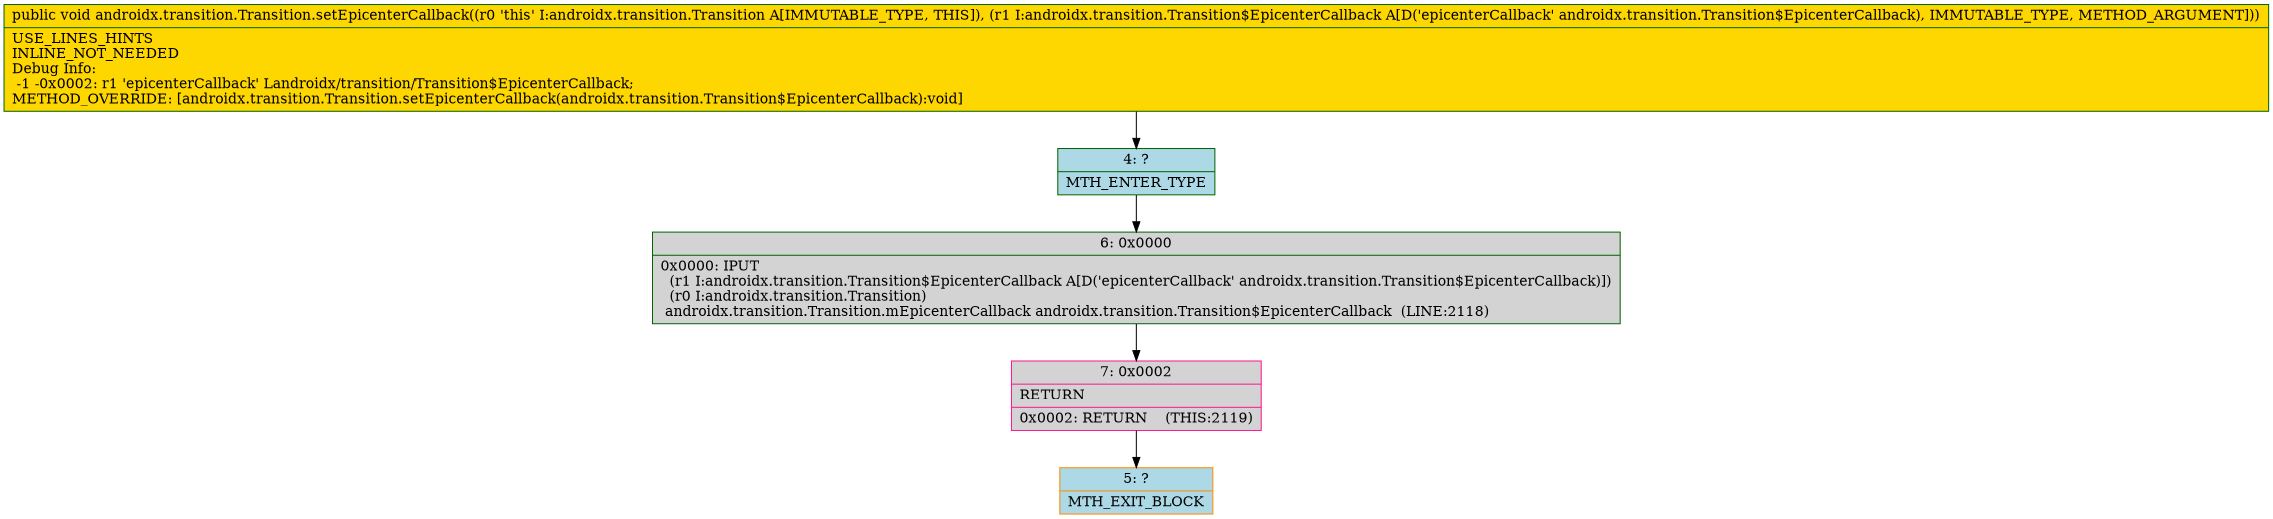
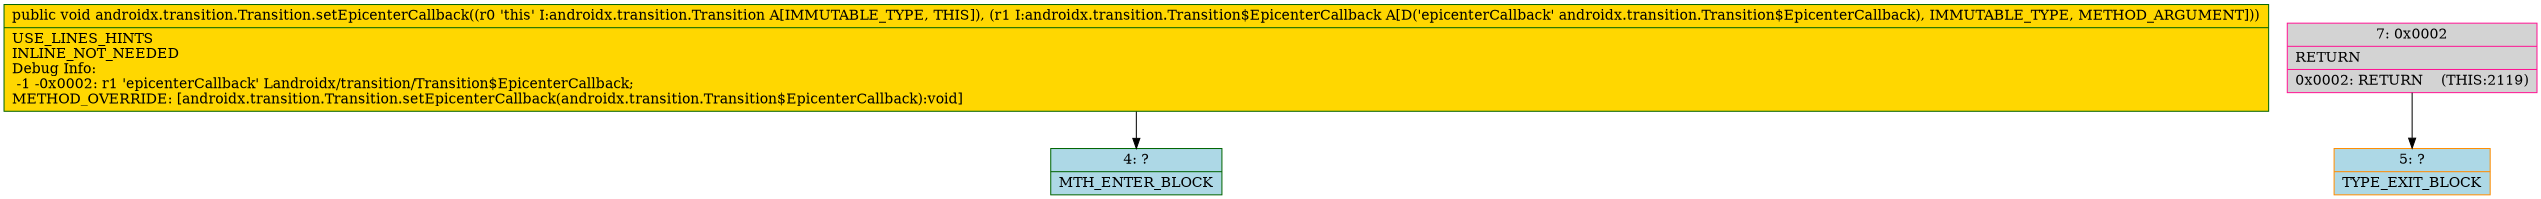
node "4: ?": text "MTH_ENTER_TYPE" -> "MTH_ENTER_BLOCK"
node "6: 0x0000": removed
node "5: ?": text "MTH_EXIT_BLOCK" -> "TYPE_EXIT_BLOCK"
